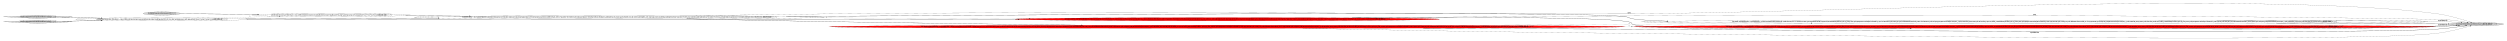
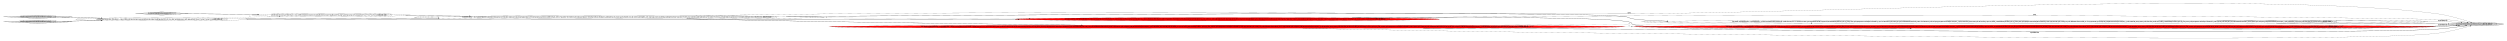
node "testFullOnTopNDecorationOnNumeric['0', '0', '1']": shape ellipse -> diamond
